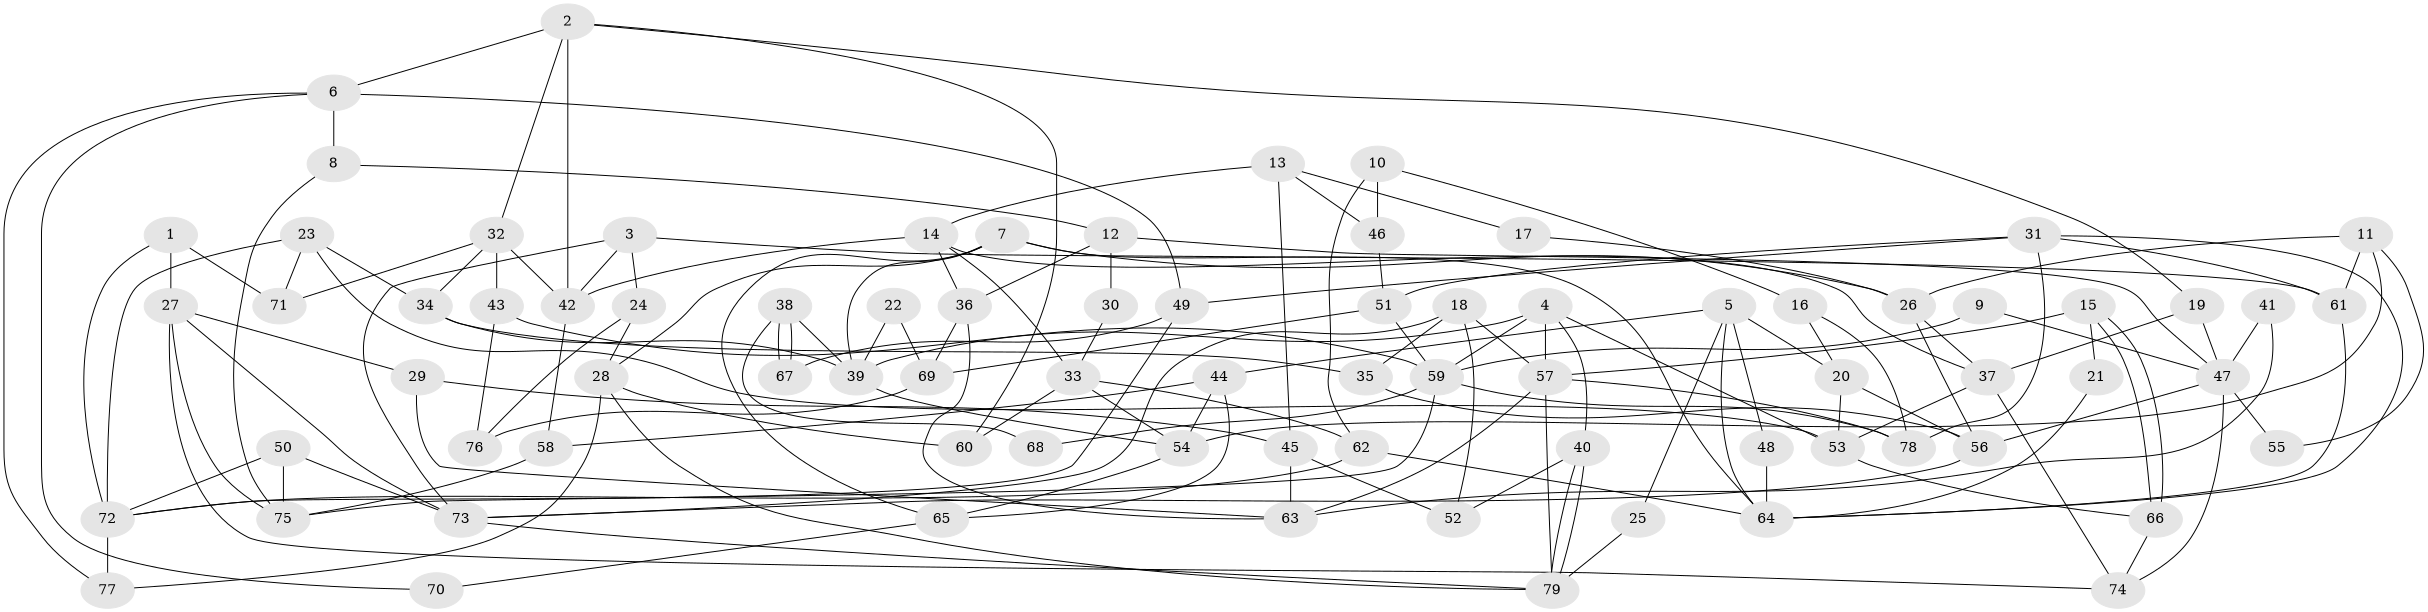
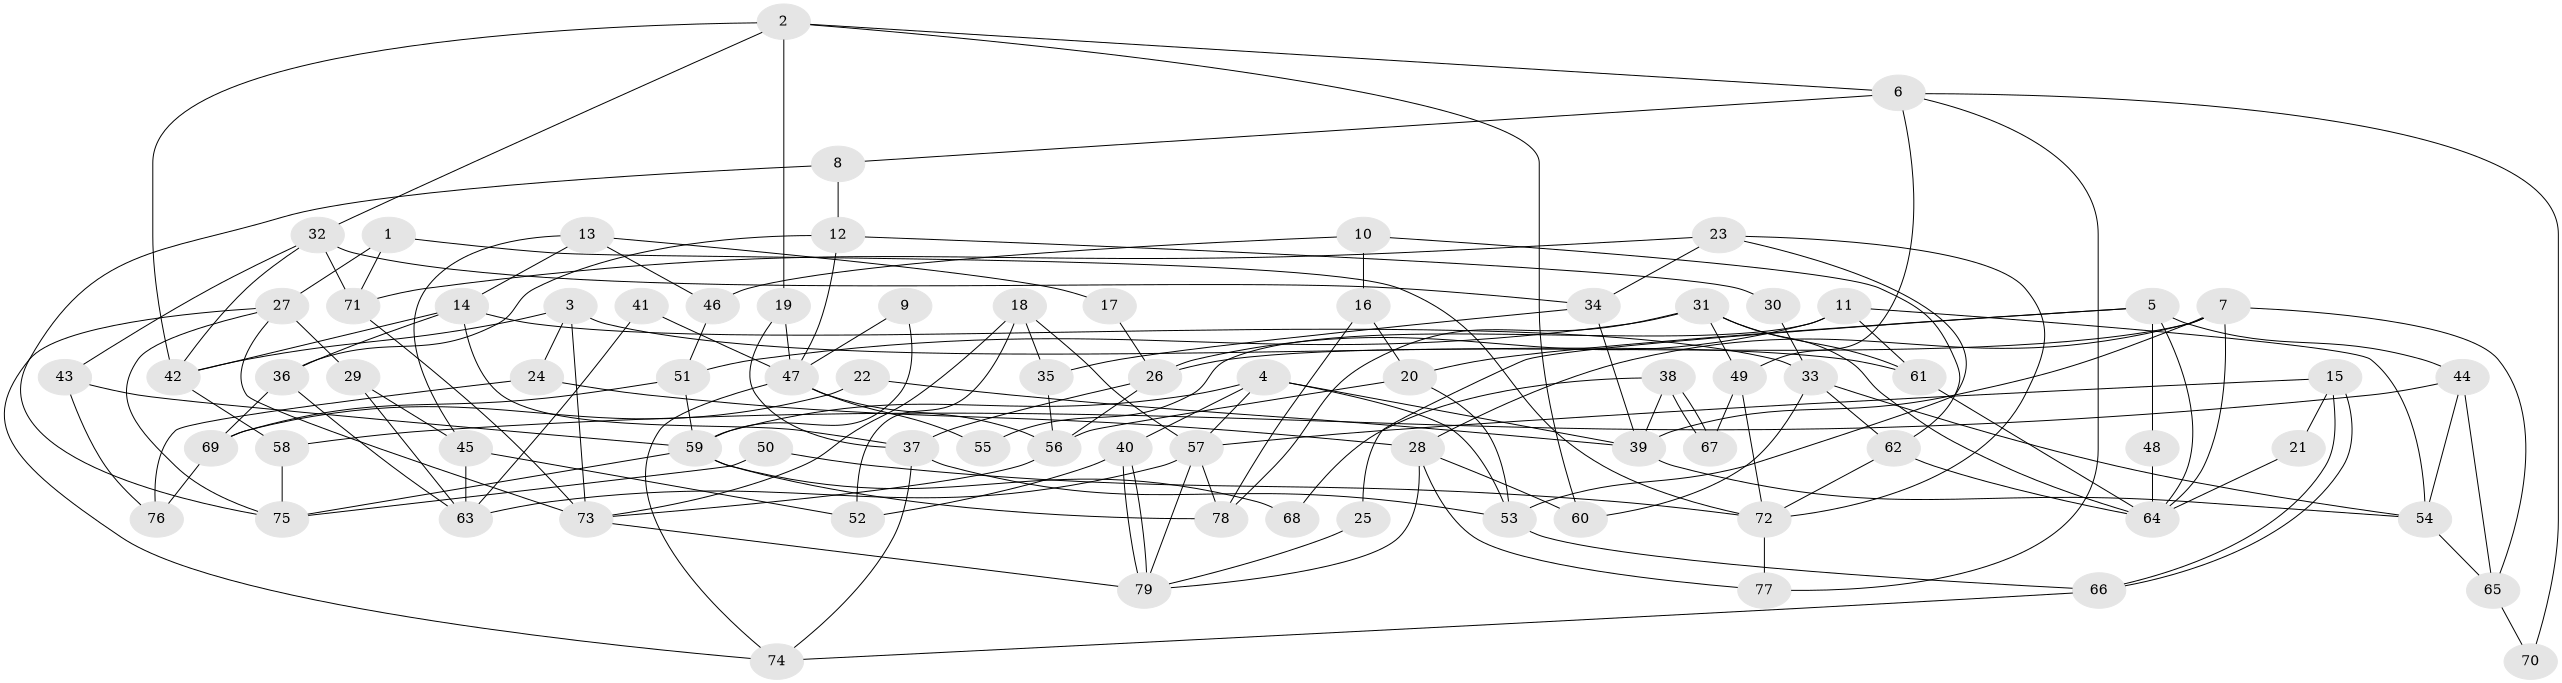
edge "50" -- "73": now "71" -- "73"
